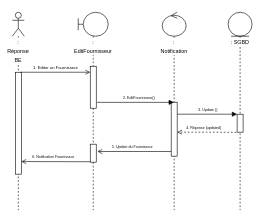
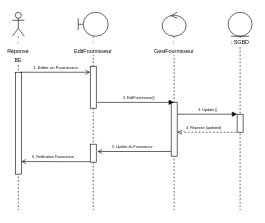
node ": Notification": label ": Notification" -> ": GestFournisseur"
